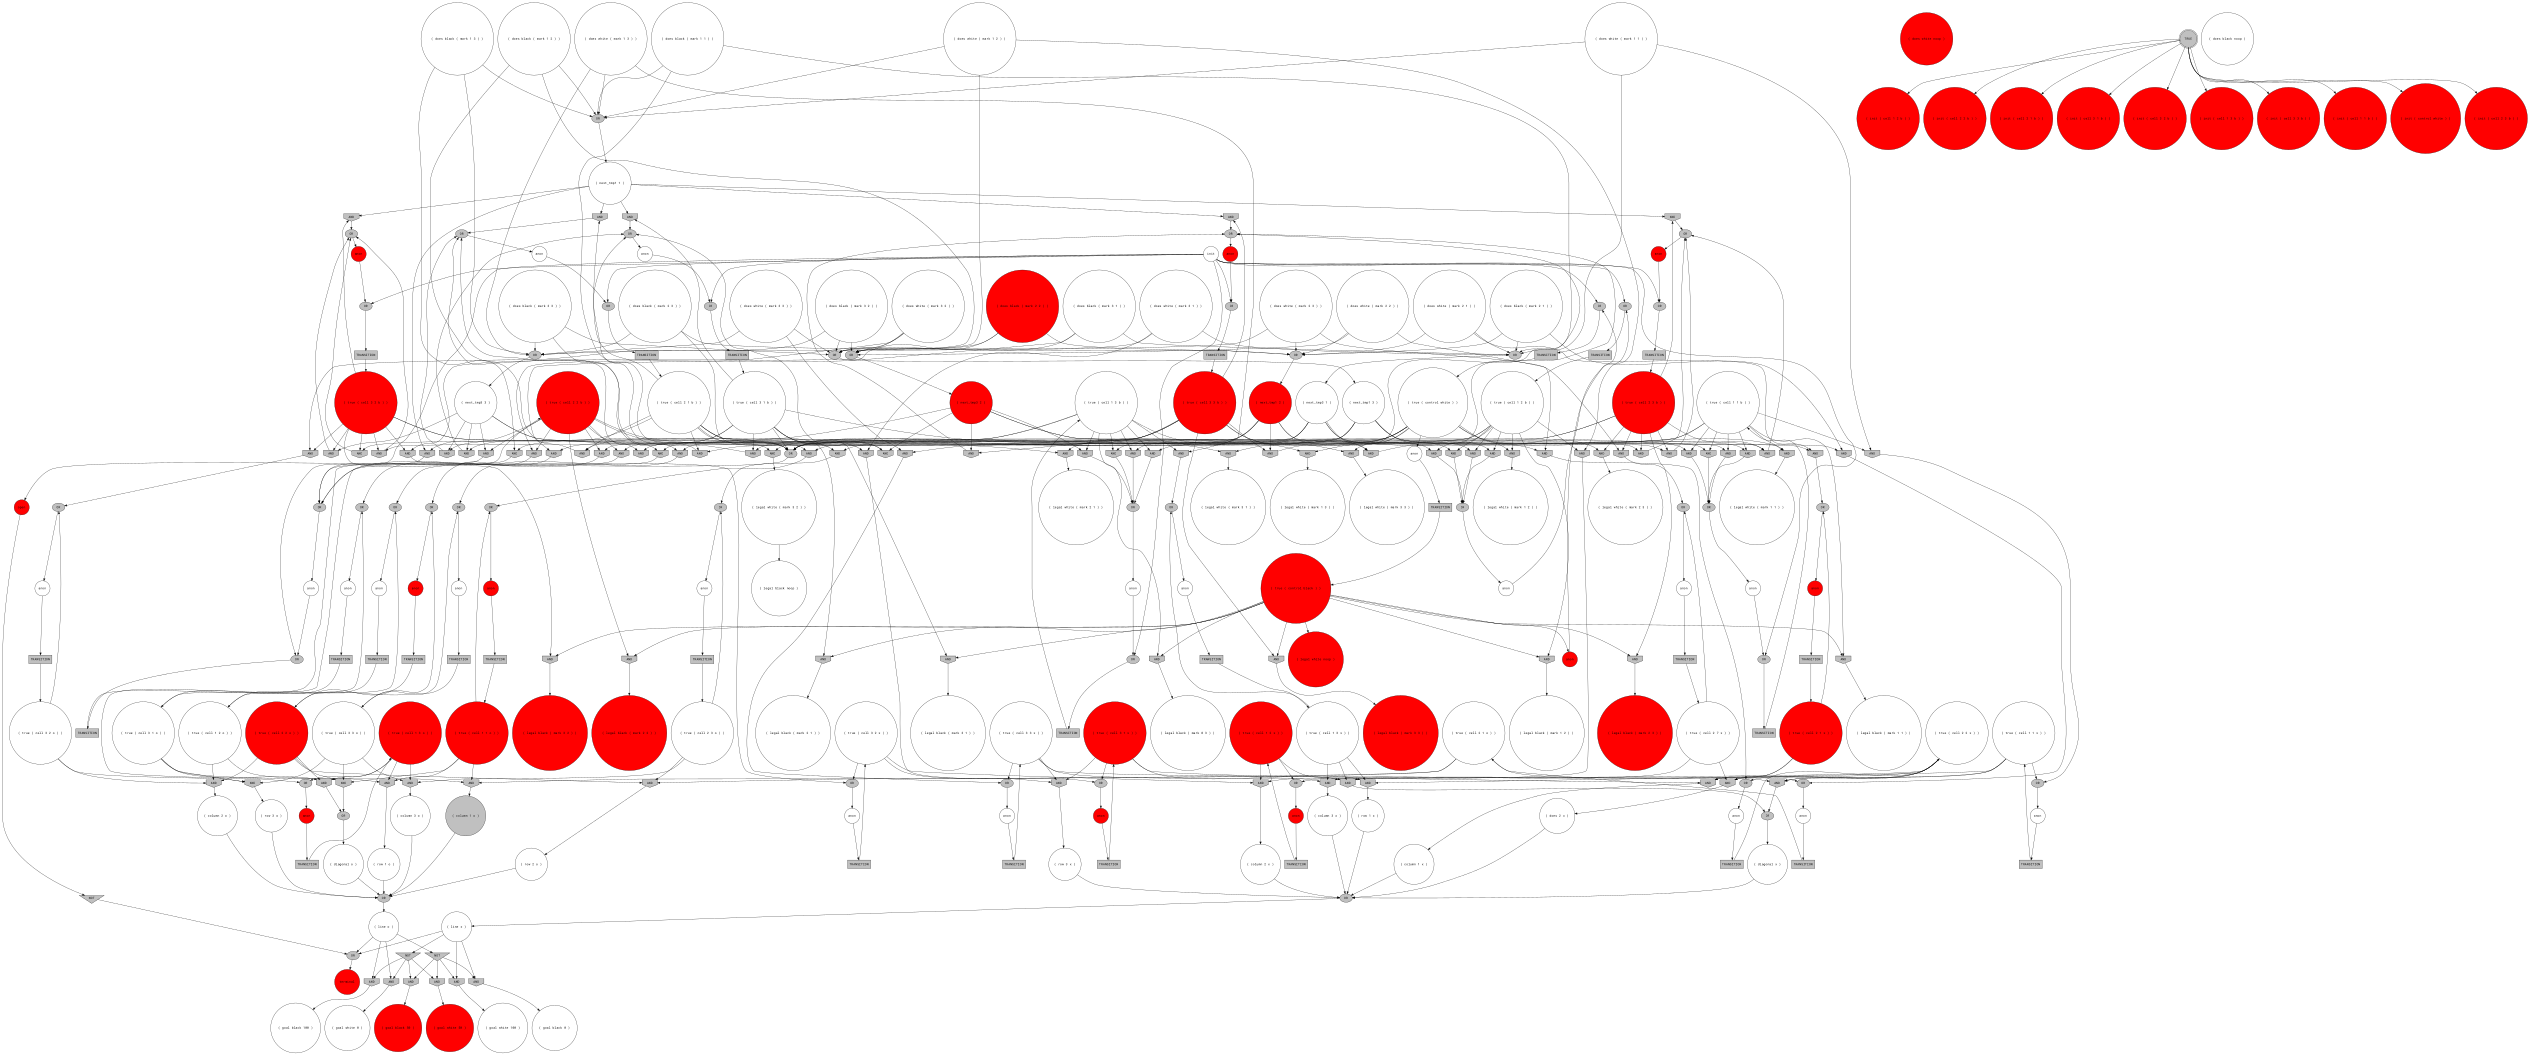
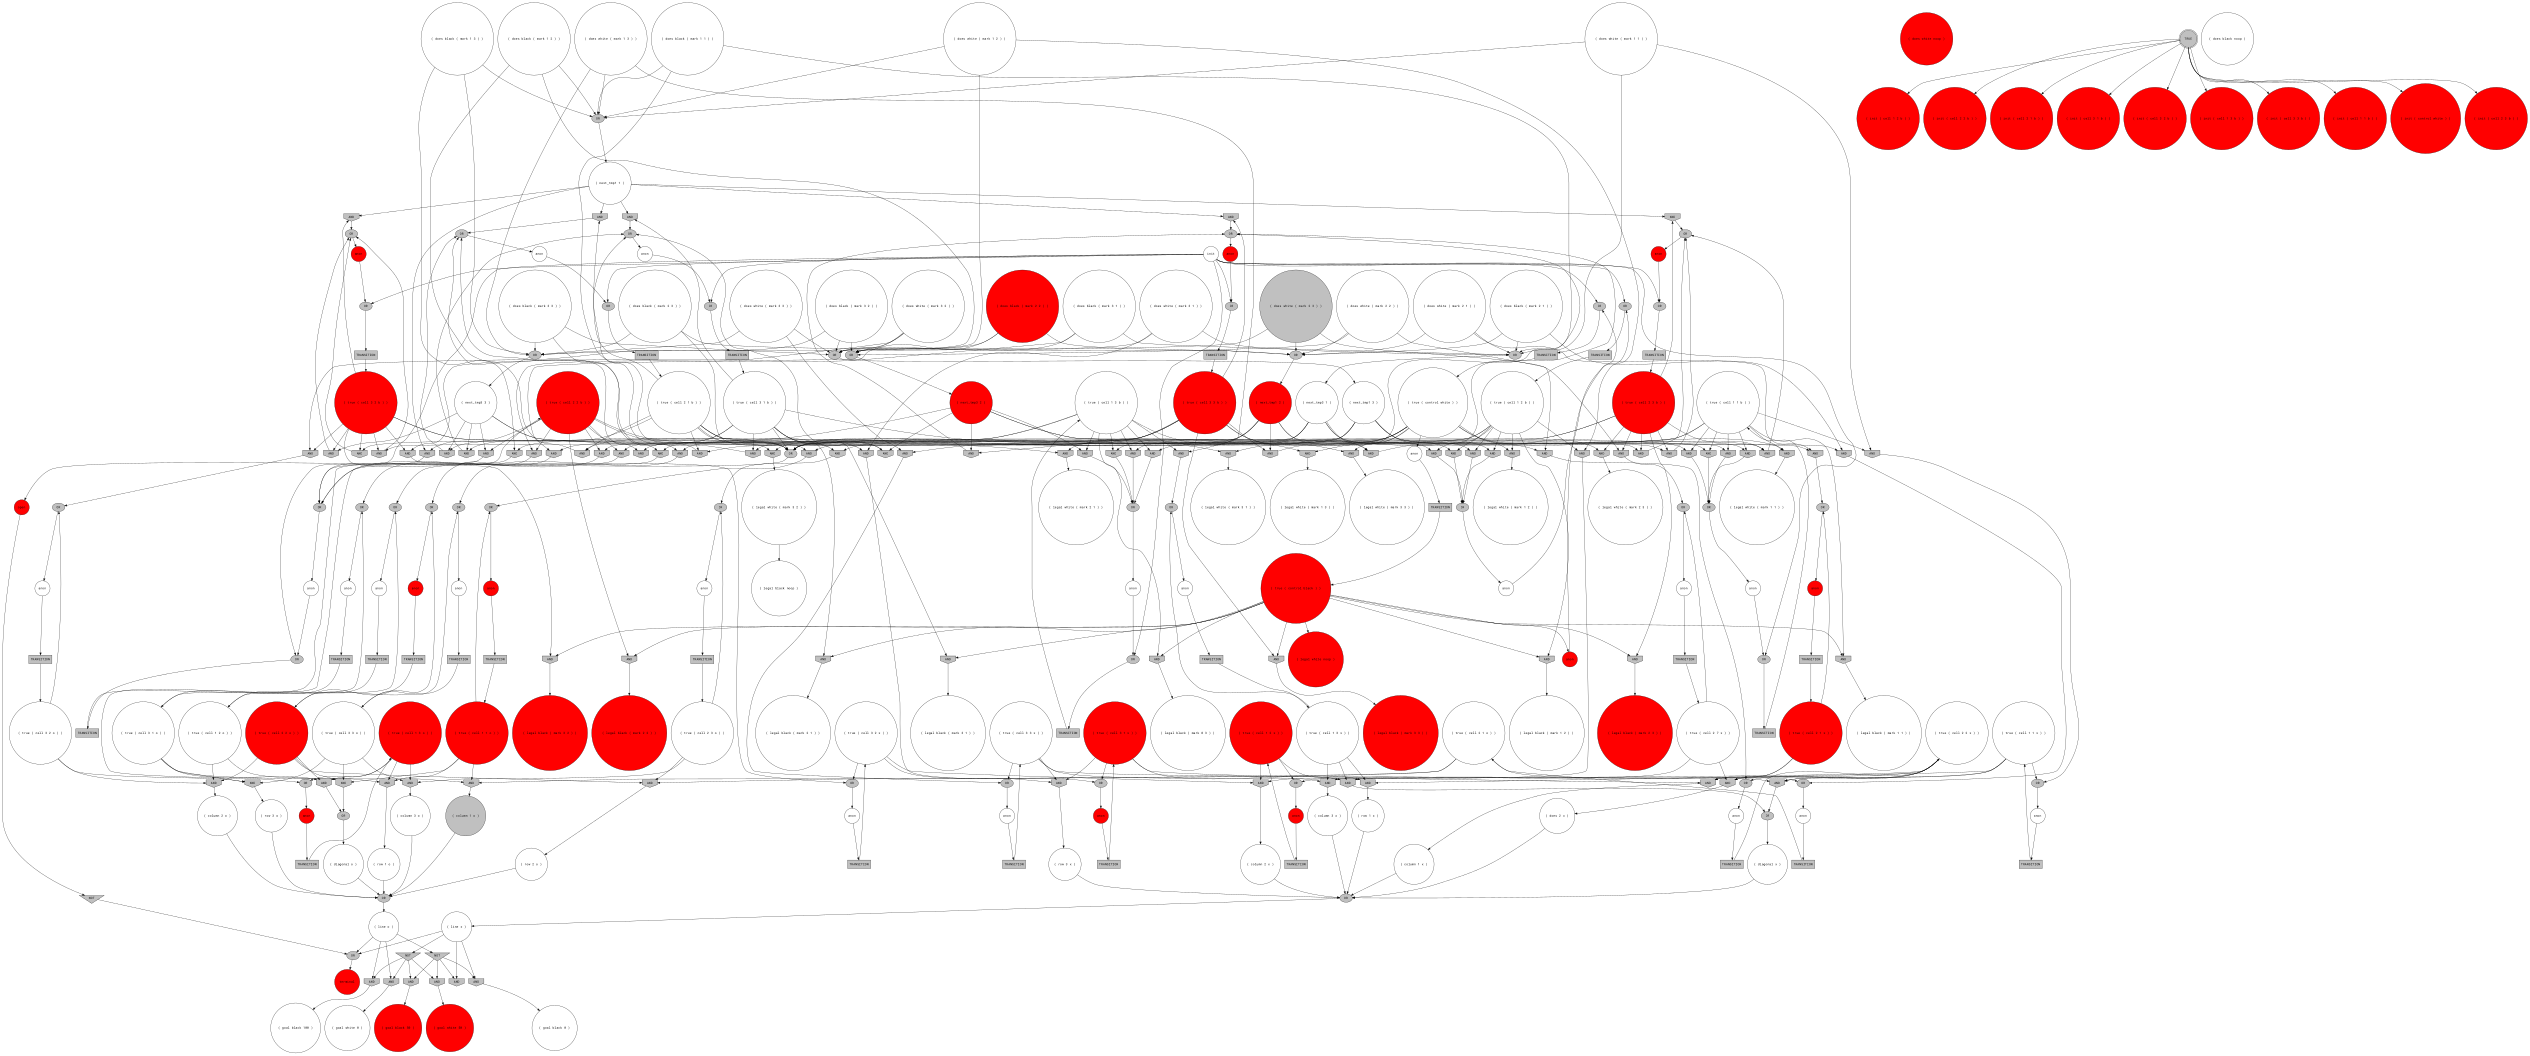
node "( does white ( mark 2 3 ) )": fillcolor white -> grey
node "( goal white 100 )": removed
